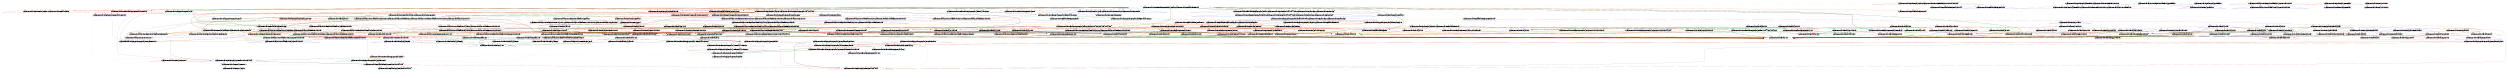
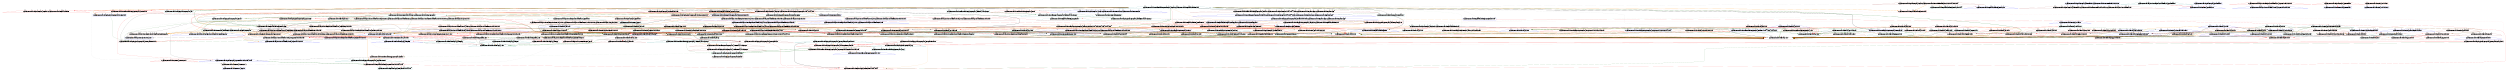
node "org.apache.commons.math.util$FastMath#log10(double)": removed
